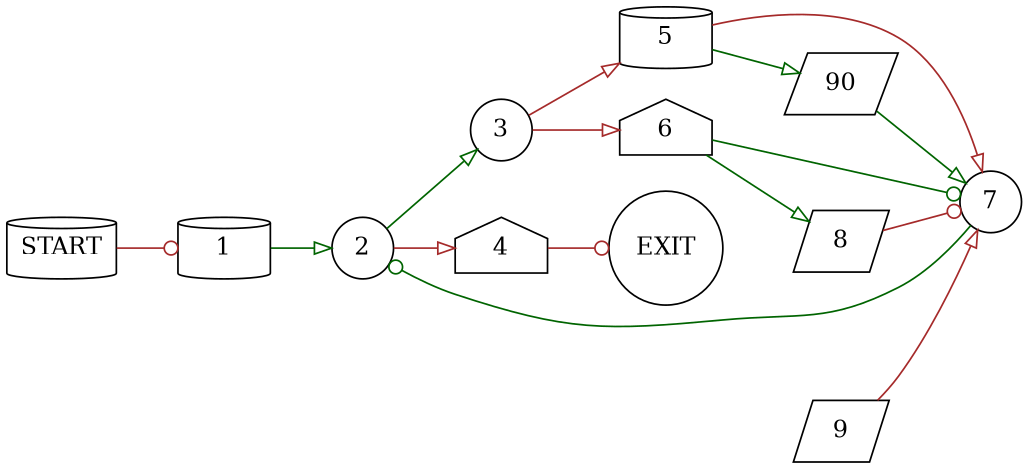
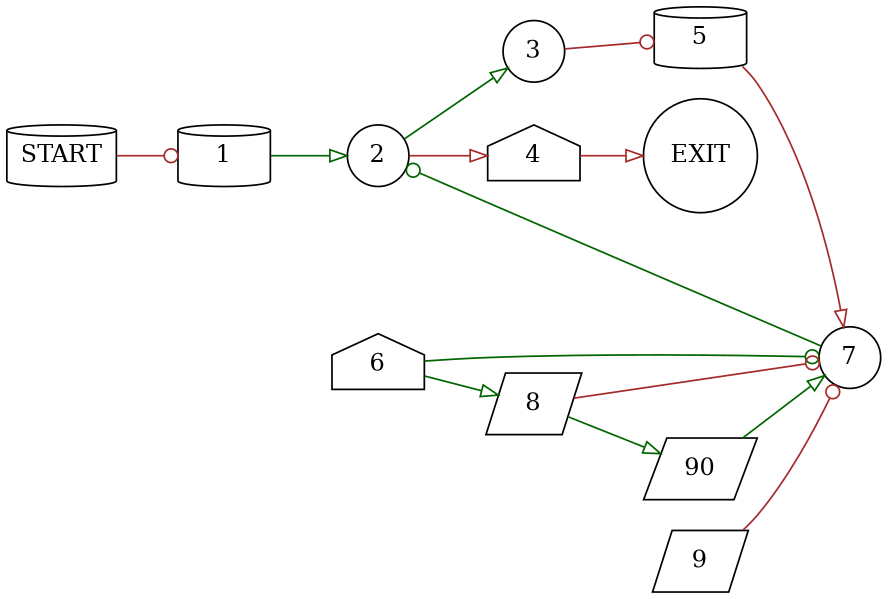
edge "5" -> "90": now "8" -> "90"
edge "3" -> "5": arrowhead onormal -> odot
edge "3" -> "6": removed
edge "4" -> "EXIT": arrowhead odot -> onormal
edge "9" -> "7": arrowhead onormal -> odot
